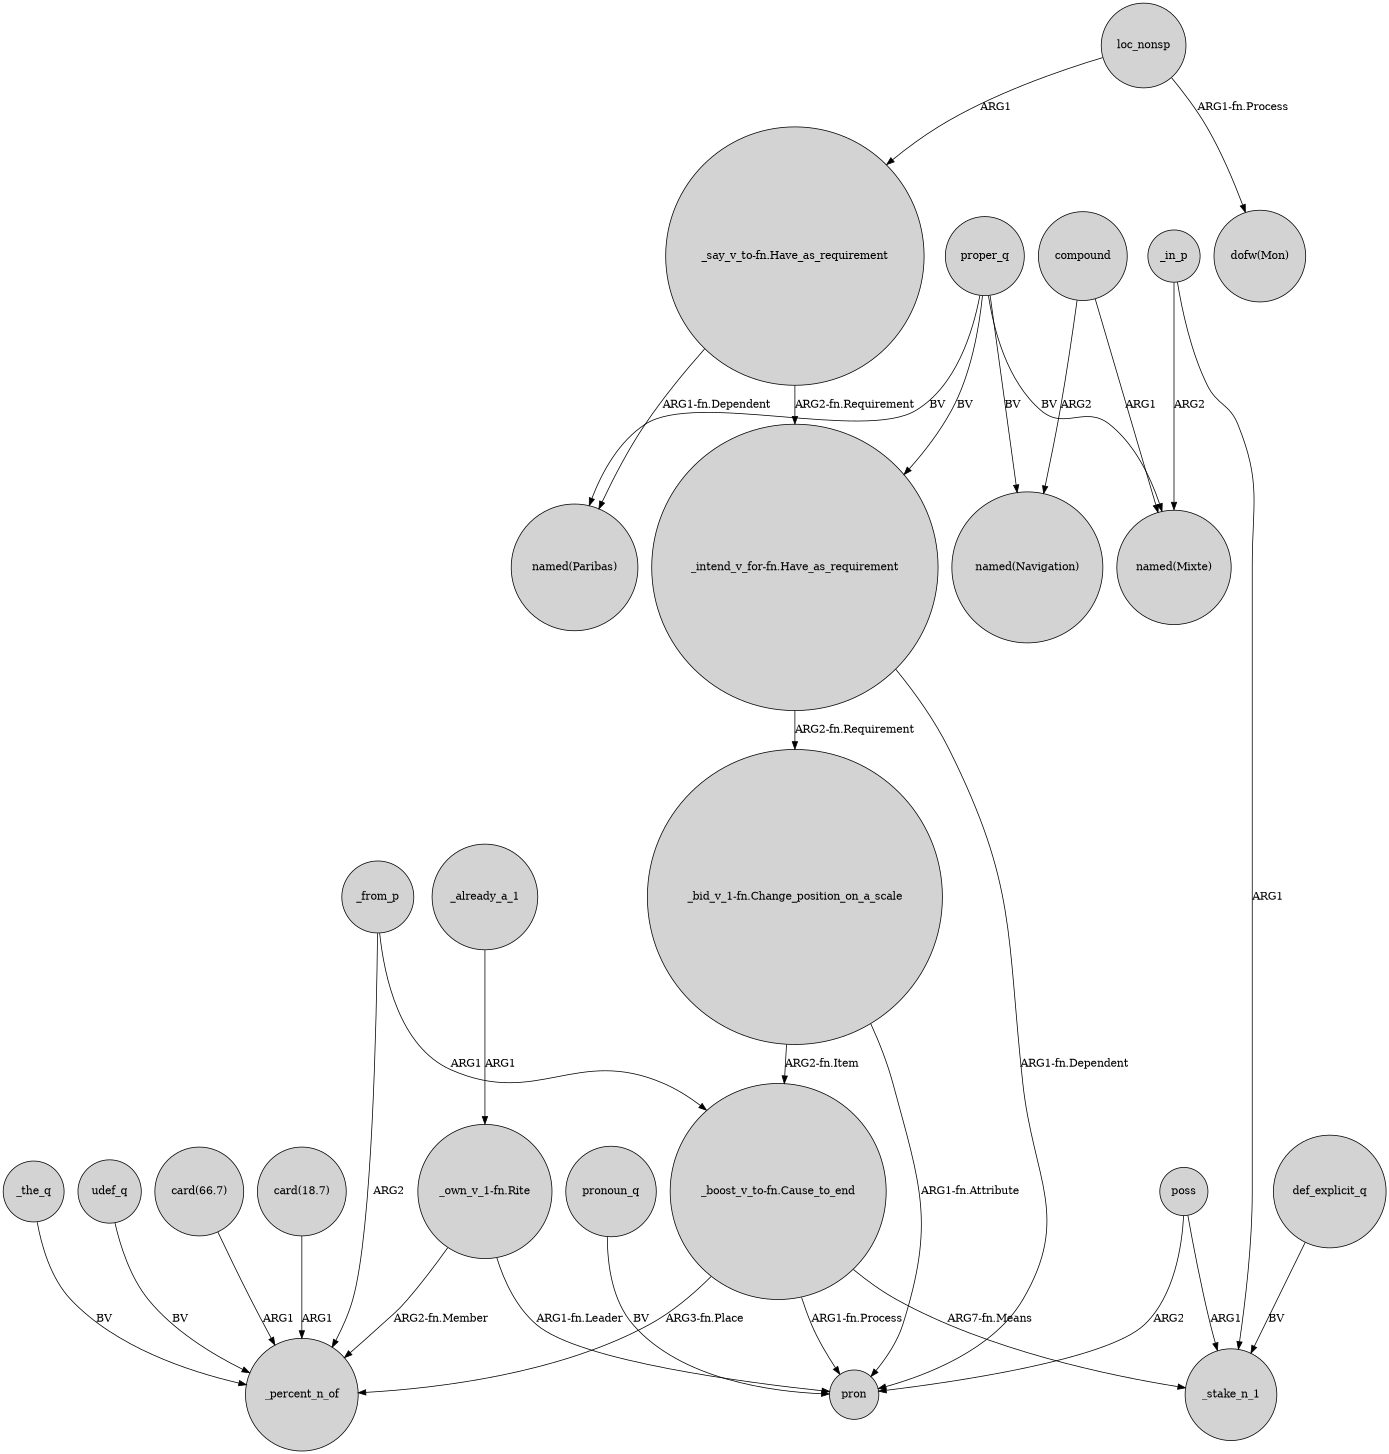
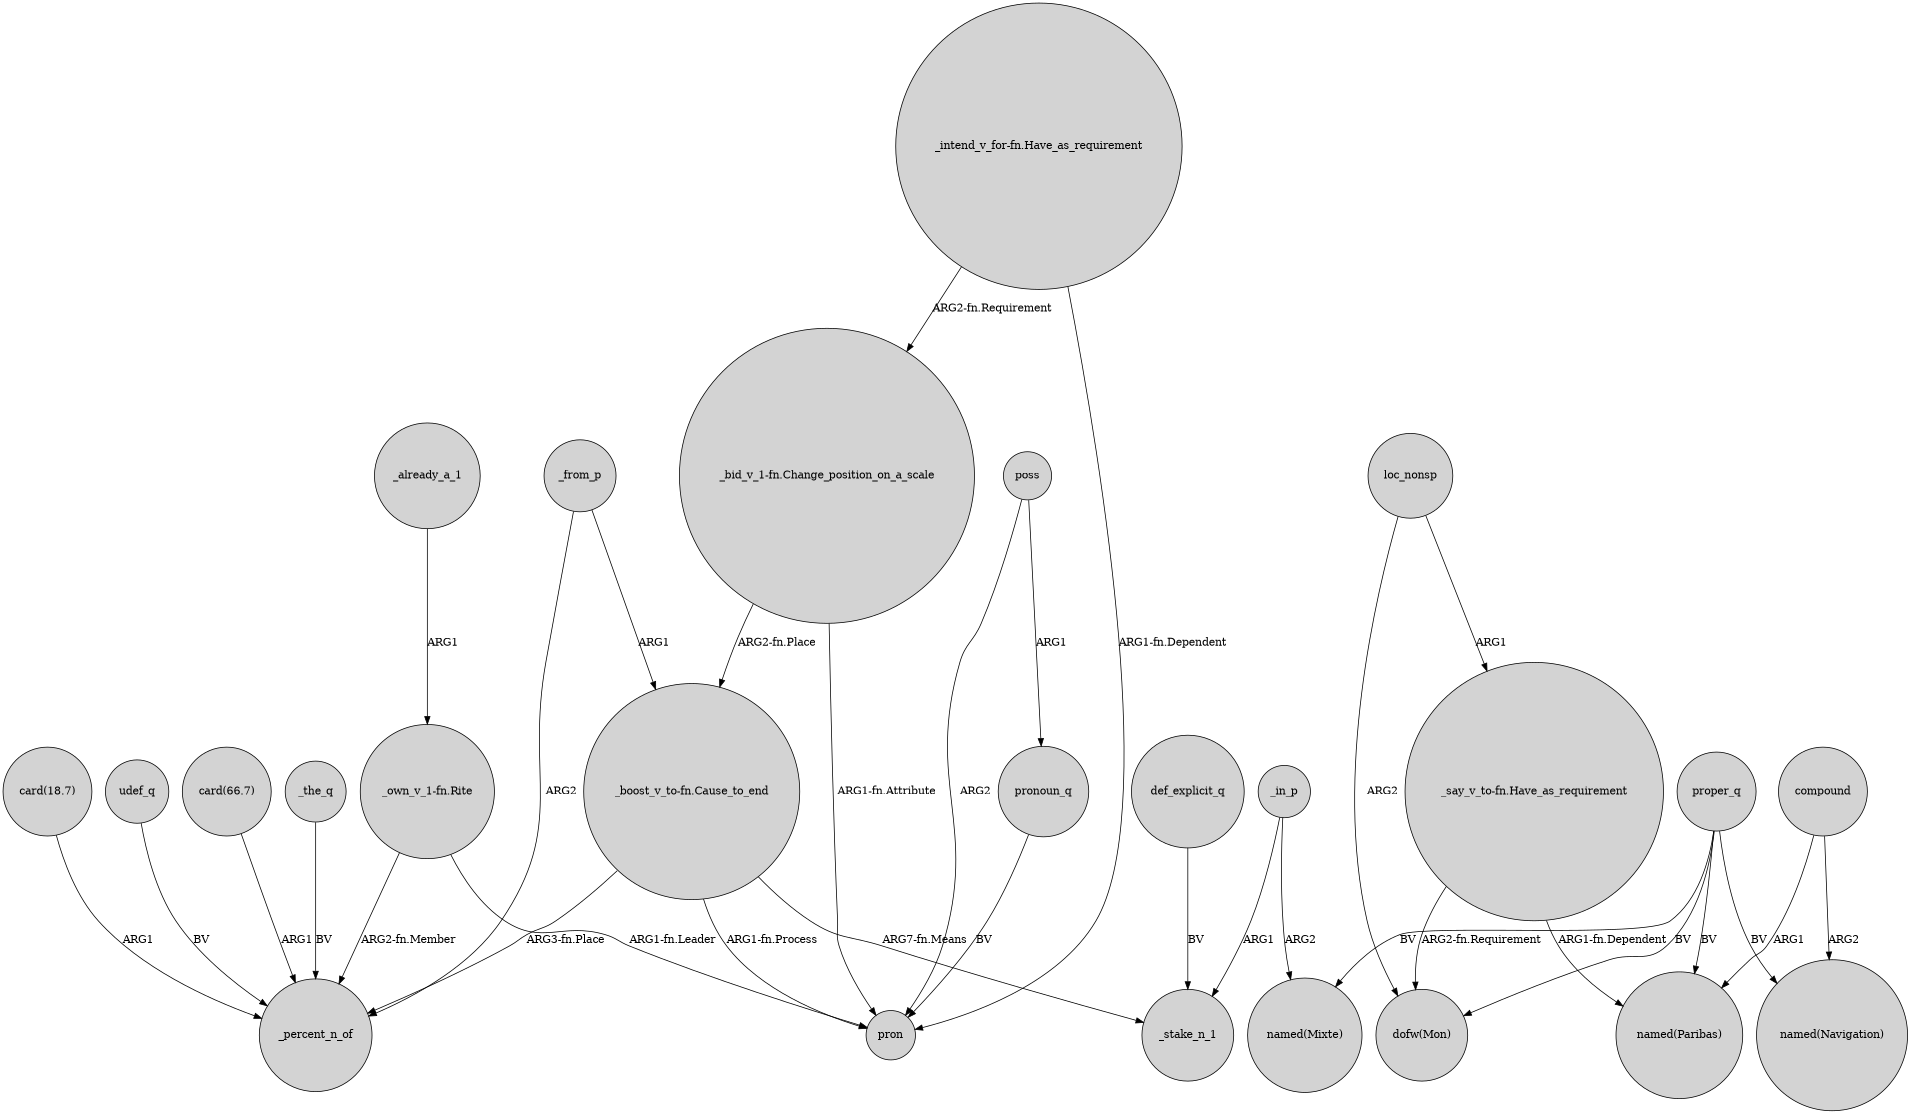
edge "loc_nonsp" -> "dofw(Mon)": label "ARG1-fn.Process" -> "ARG2"
edge "proper_q" -> "_intend_v_for-fn.Have_as_requirement": now "proper_q" -> "dofw(Mon)"
edge "_say_v_to-fn.Have_as_requirement" -> "_intend_v_for-fn.Have_as_requirement": now "_say_v_to-fn.Have_as_requirement" -> "dofw(Mon)"
edge "compound" -> "named(Mixte)": now "compound" -> "named(Paribas)"
edge "_bid_v_1-fn.Change_position_on_a_scale" -> "_boost_v_to-fn.Cause_to_end": label "ARG2-fn.Item" -> "ARG2-fn.Place"
edge "poss" -> "_stake_n_1": now "poss" -> "pronoun_q"
